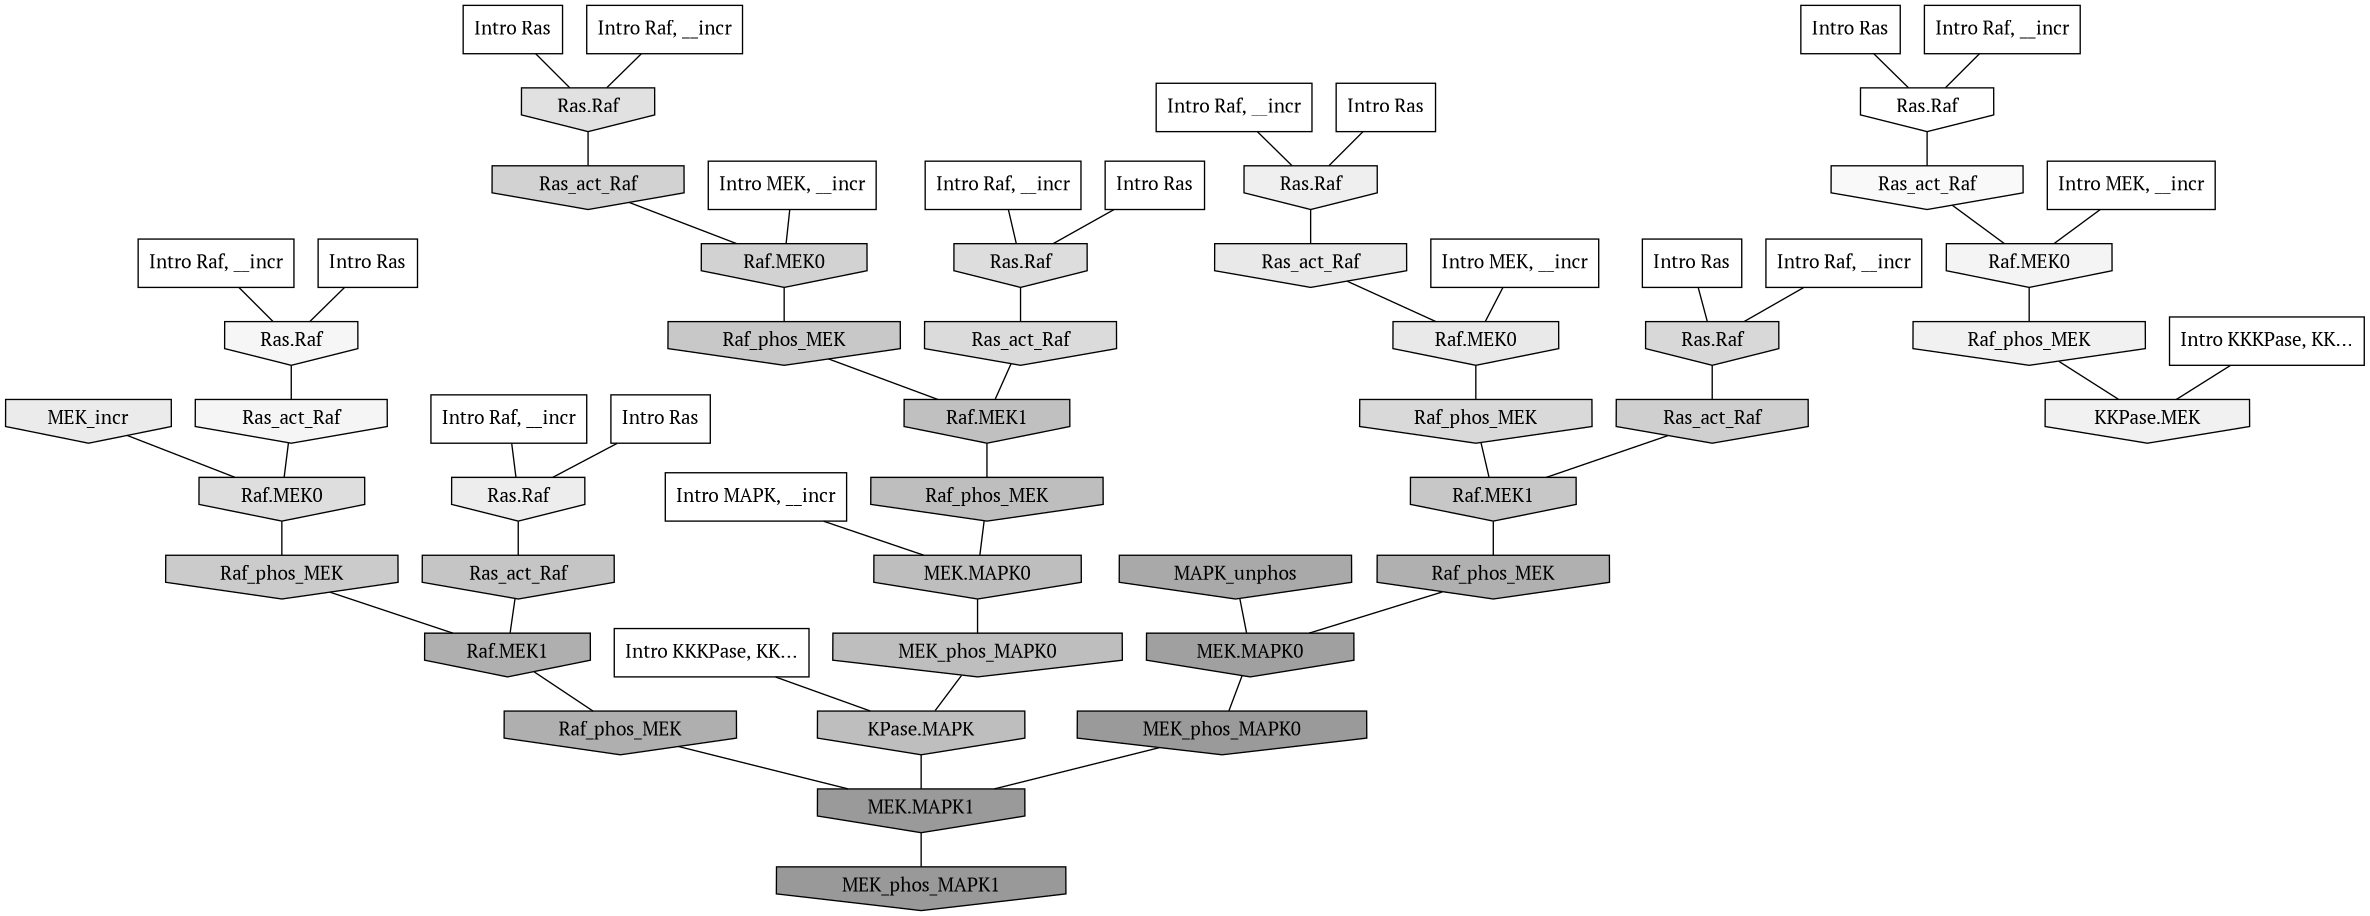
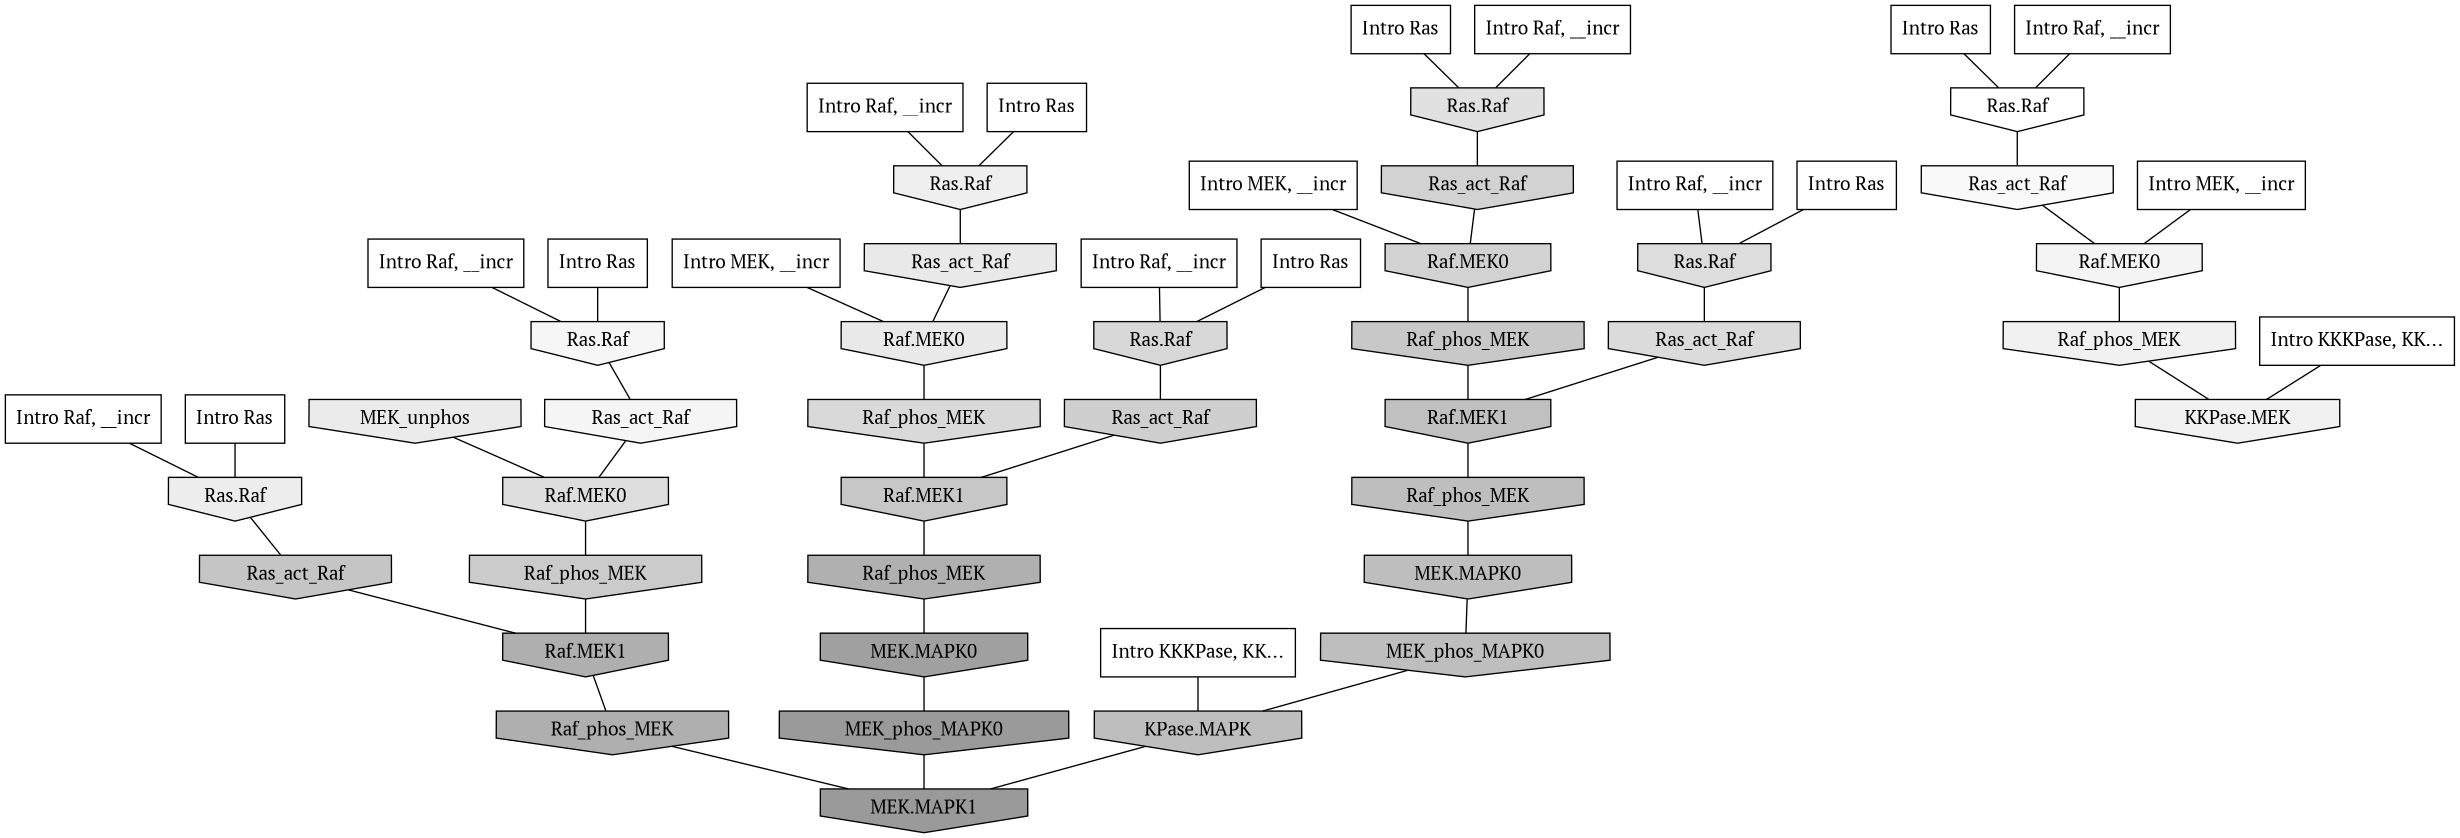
node "MEK_incr": label "MEK_incr" -> "MEK_unphos"
node "Intro MAPK, __incr": removed
node "MAPK_unphos": removed
node "MEK_phos_MAPK1": removed
